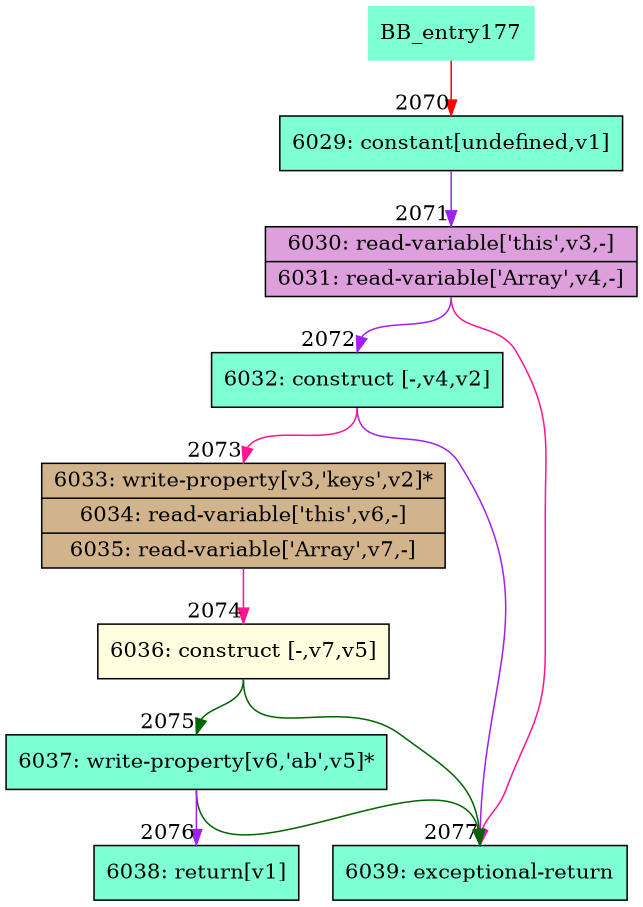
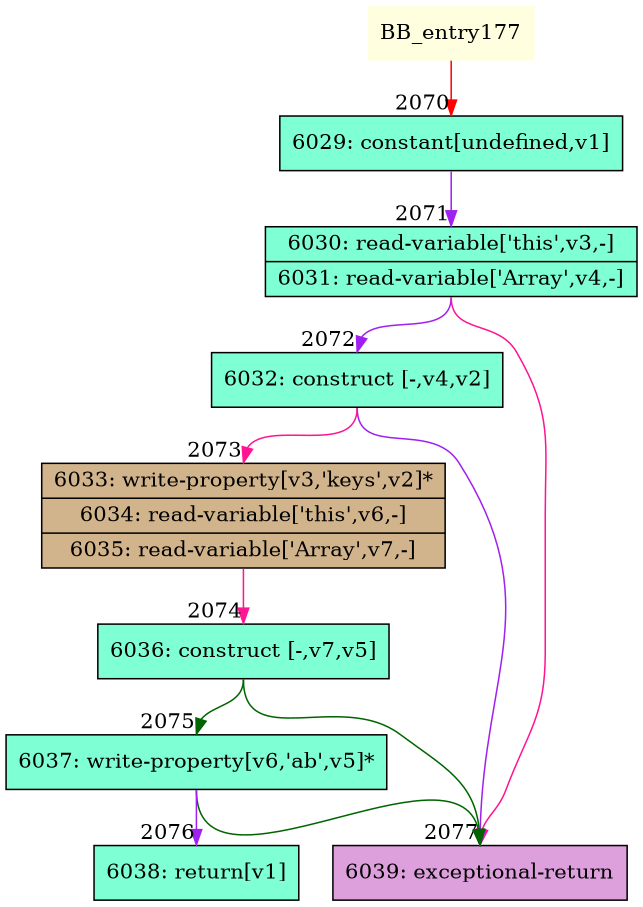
node "BB_entry177": fillcolor aquamarine -> lightyellow
node "6030: read-variable['this',v3,-]": fillcolor plum -> aquamarine
node "6036: construct [-,v7,v5]": fillcolor lightyellow -> aquamarine
node "6039: exceptional-return": fillcolor aquamarine -> plum
